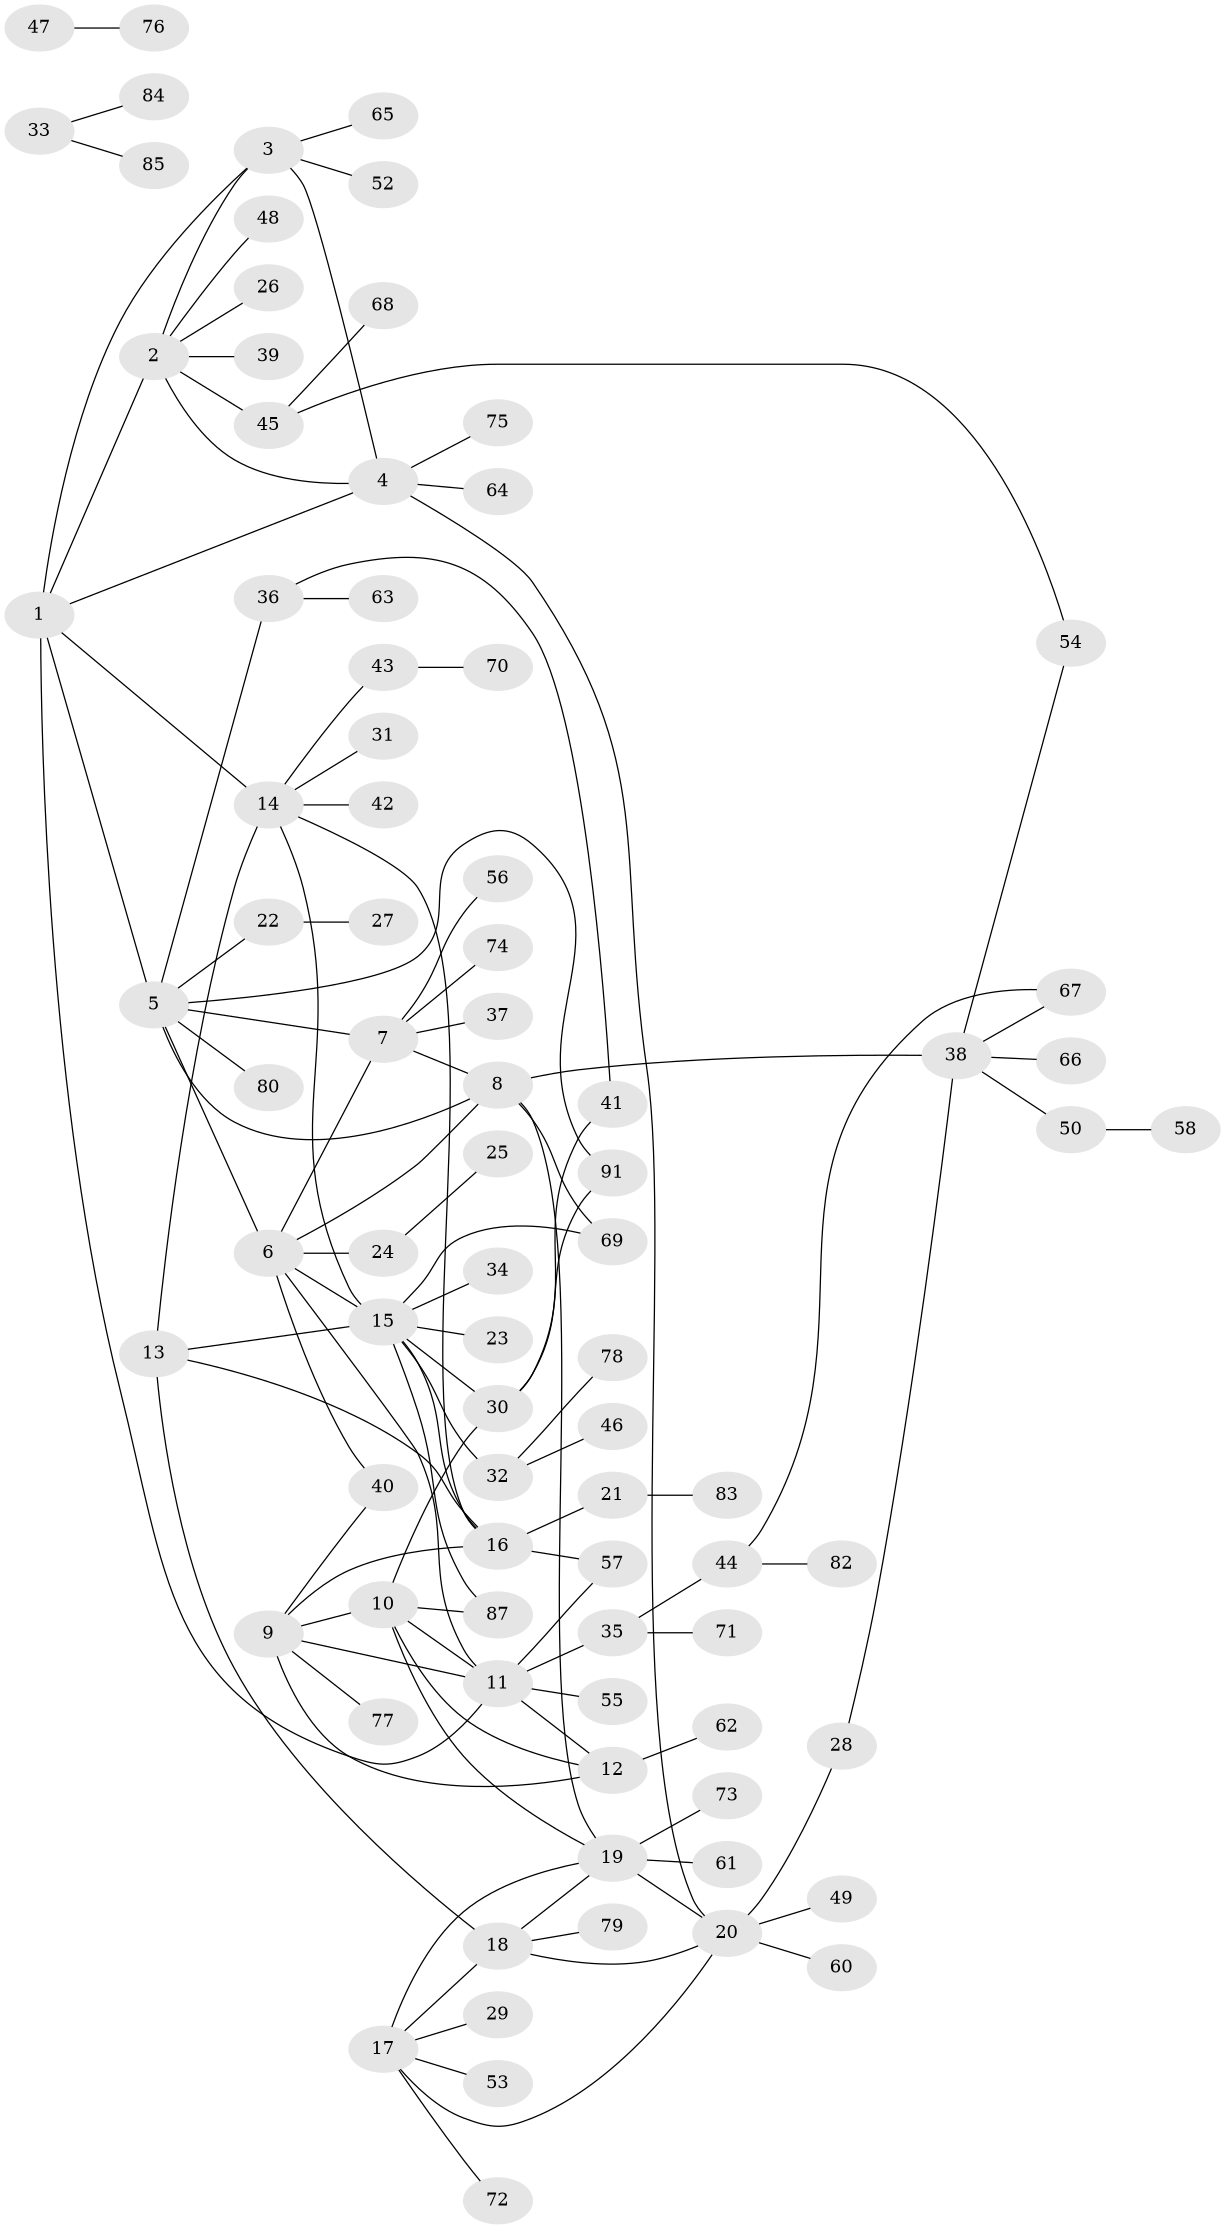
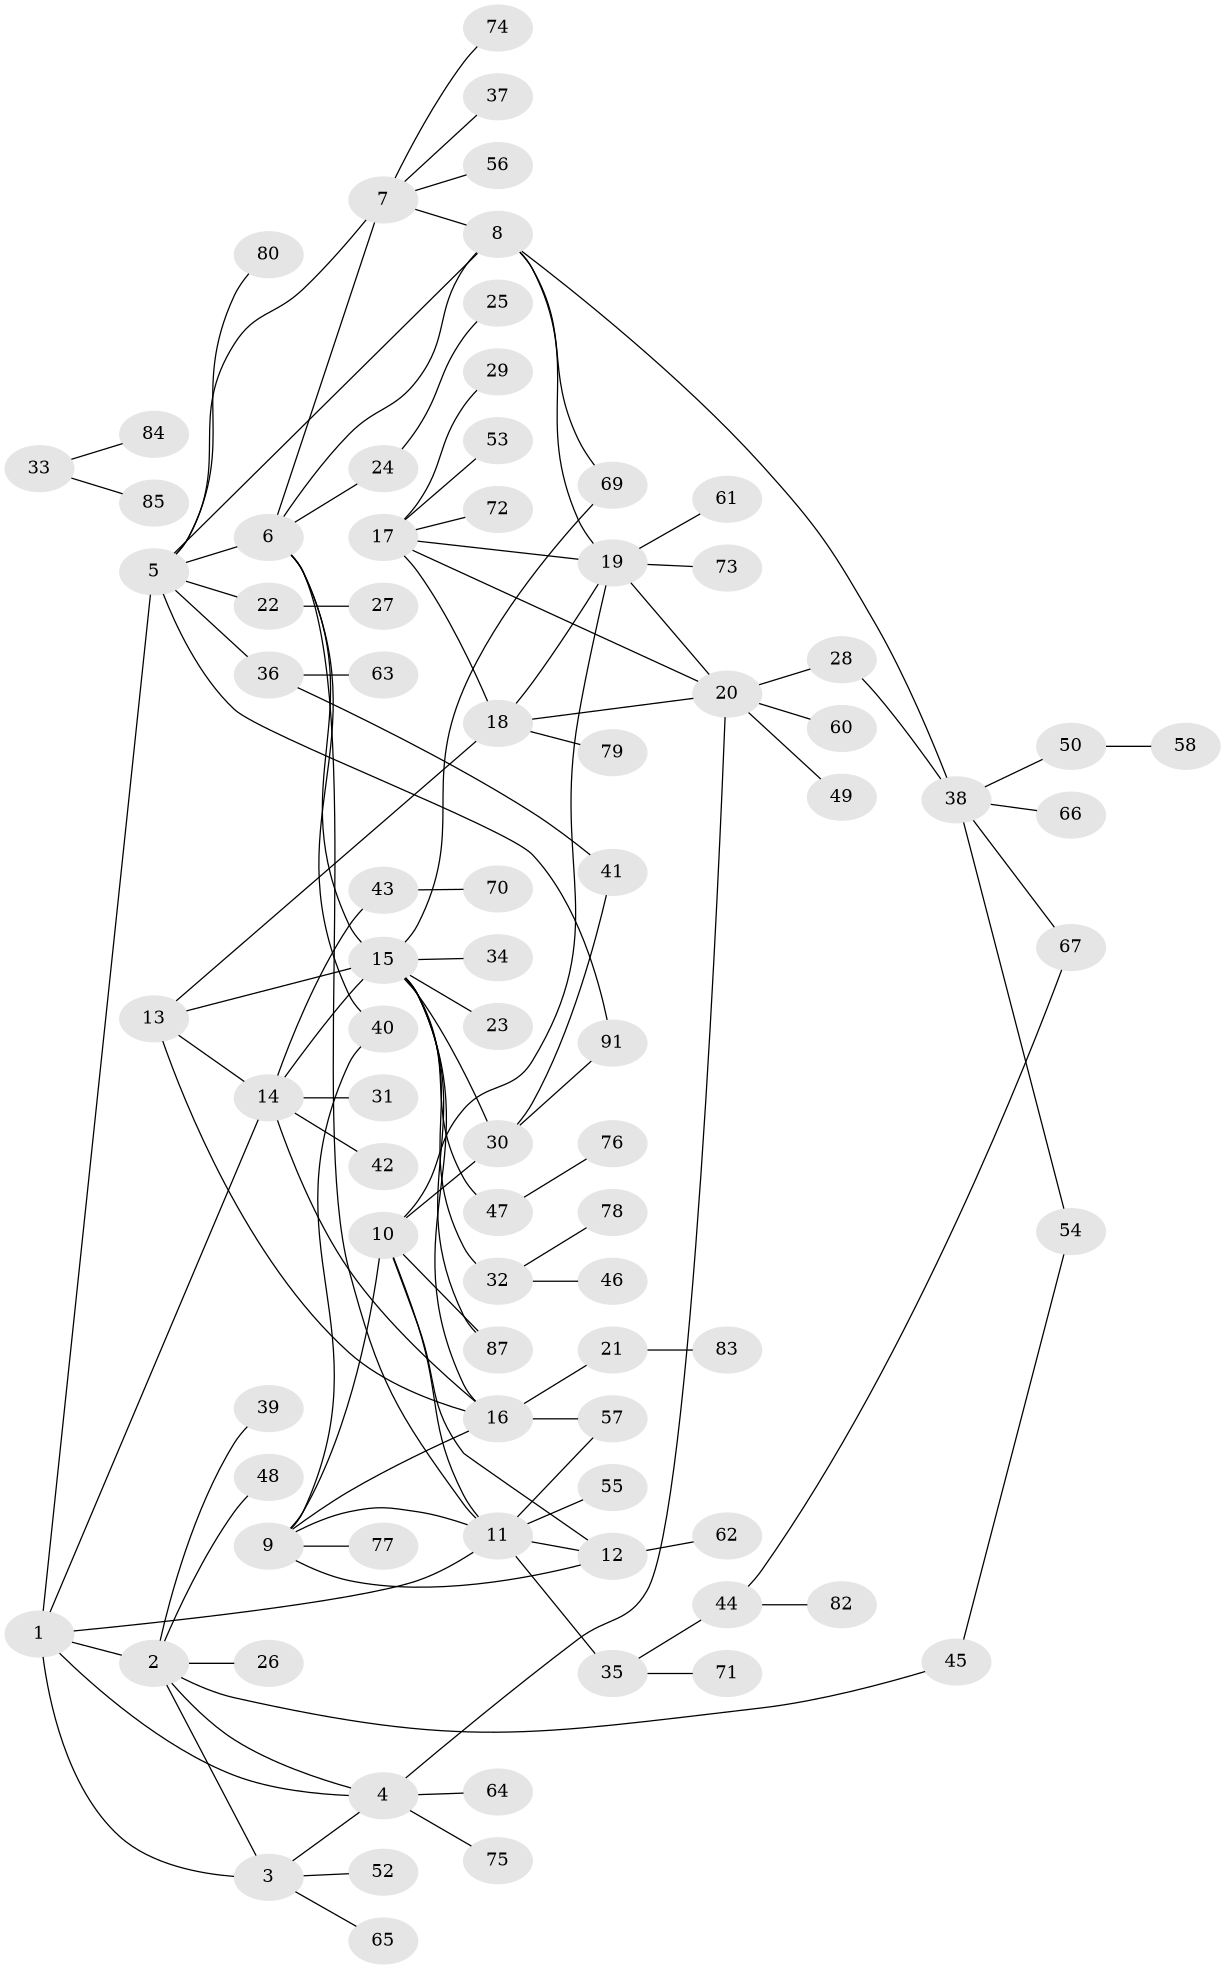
node "68": removed
edge "15" -- "47": added
